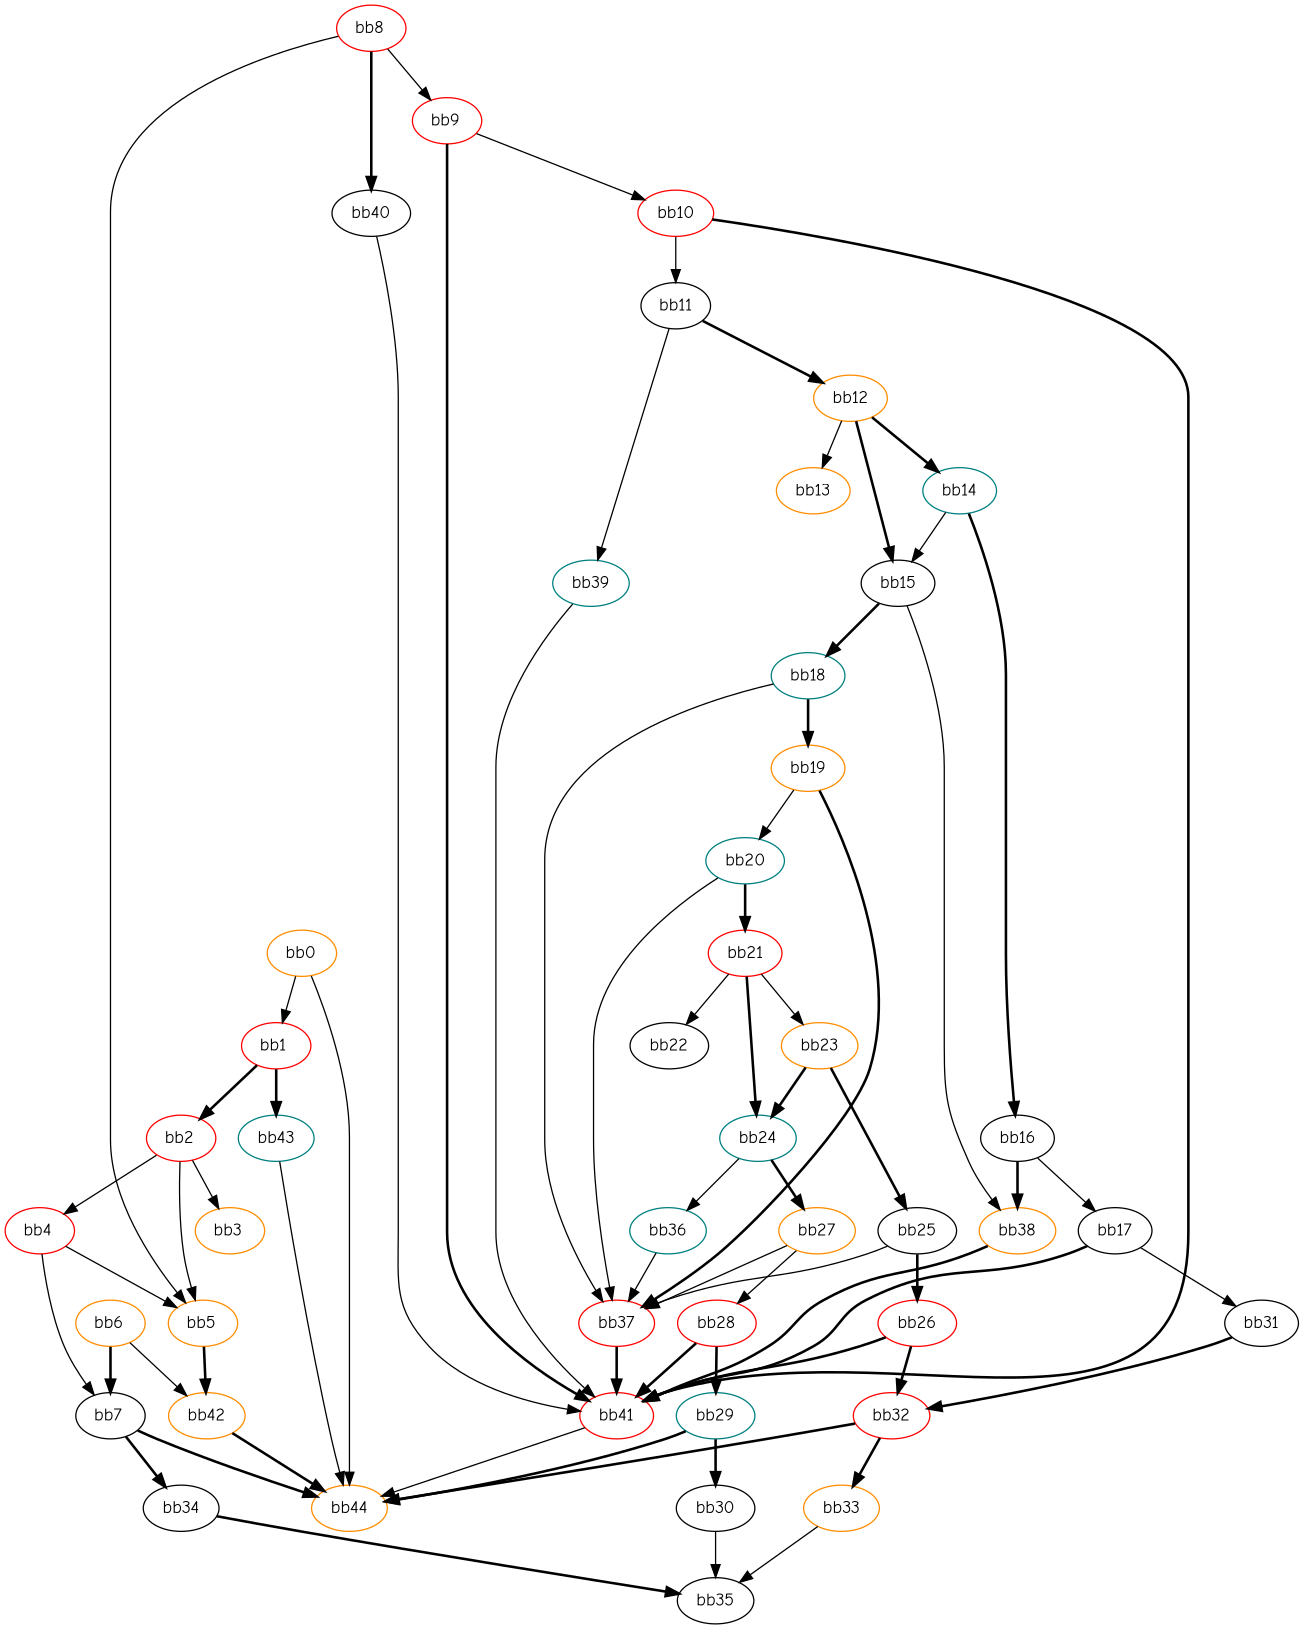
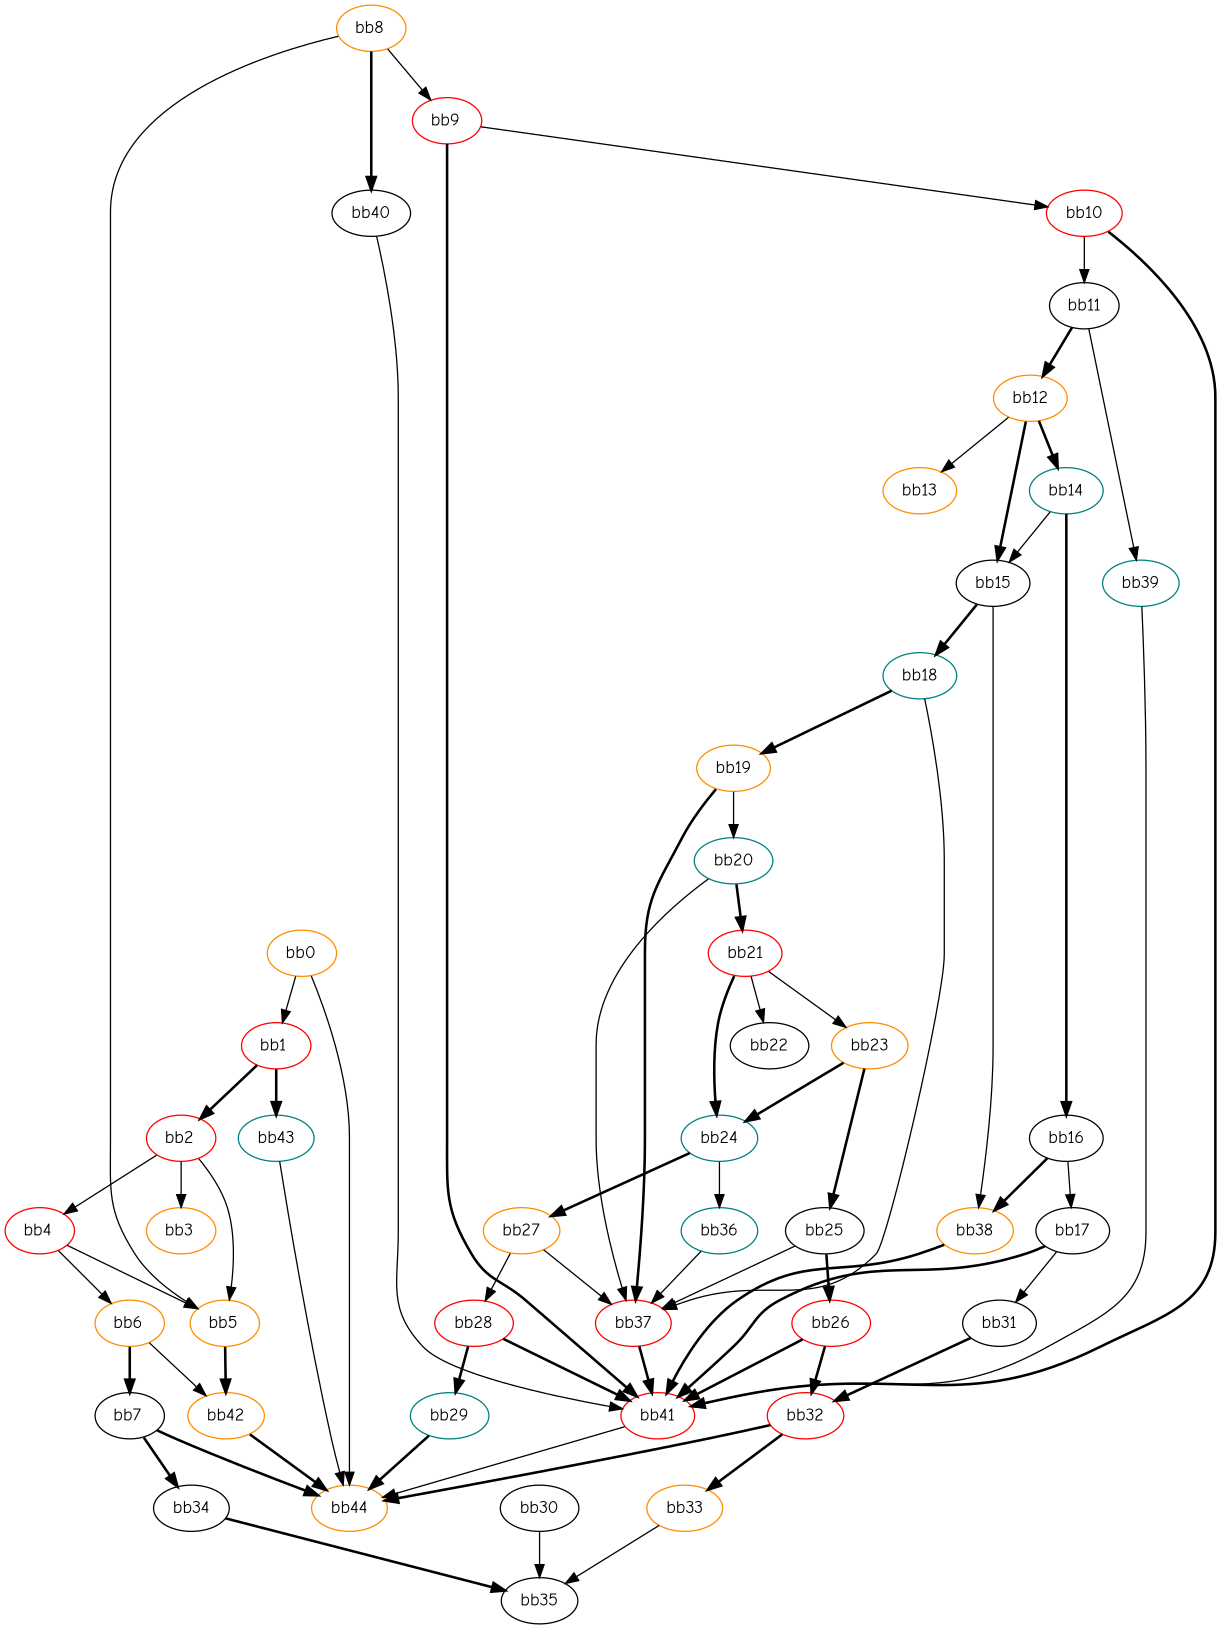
node "bb8": color red -> darkorange
edge "bb4" -> "bb7": now "bb4" -> "bb6"
edge "bb29" -> "bb30": removed
